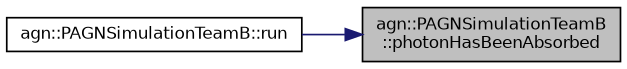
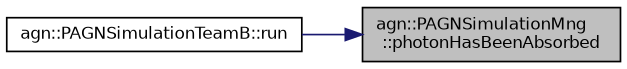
node "agn::PAGNSimulationTeamB ::photonHasBeenAbsorbed": label "agn::PAGNSimulationTeamB ::photonHasBeenAbsorbed" -> "agn::PAGNSimulationMng ::photonHasBeenAbsorbed"
